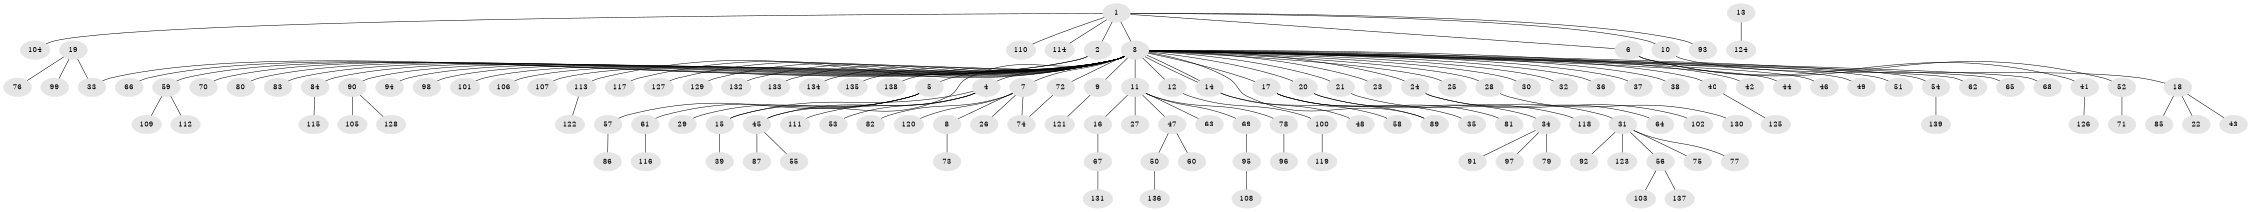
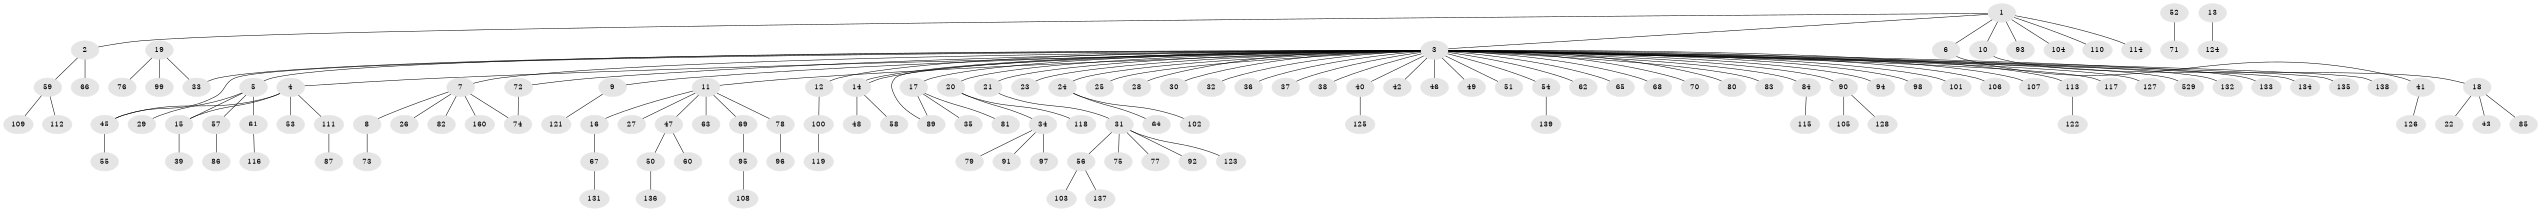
edge "6" -- "52": removed
node "129": label "129" -> "529"
node "44": removed
node "120": label "120" -> "160"
node "130": removed
edge "45" -- "87": now "111" -- "87"
